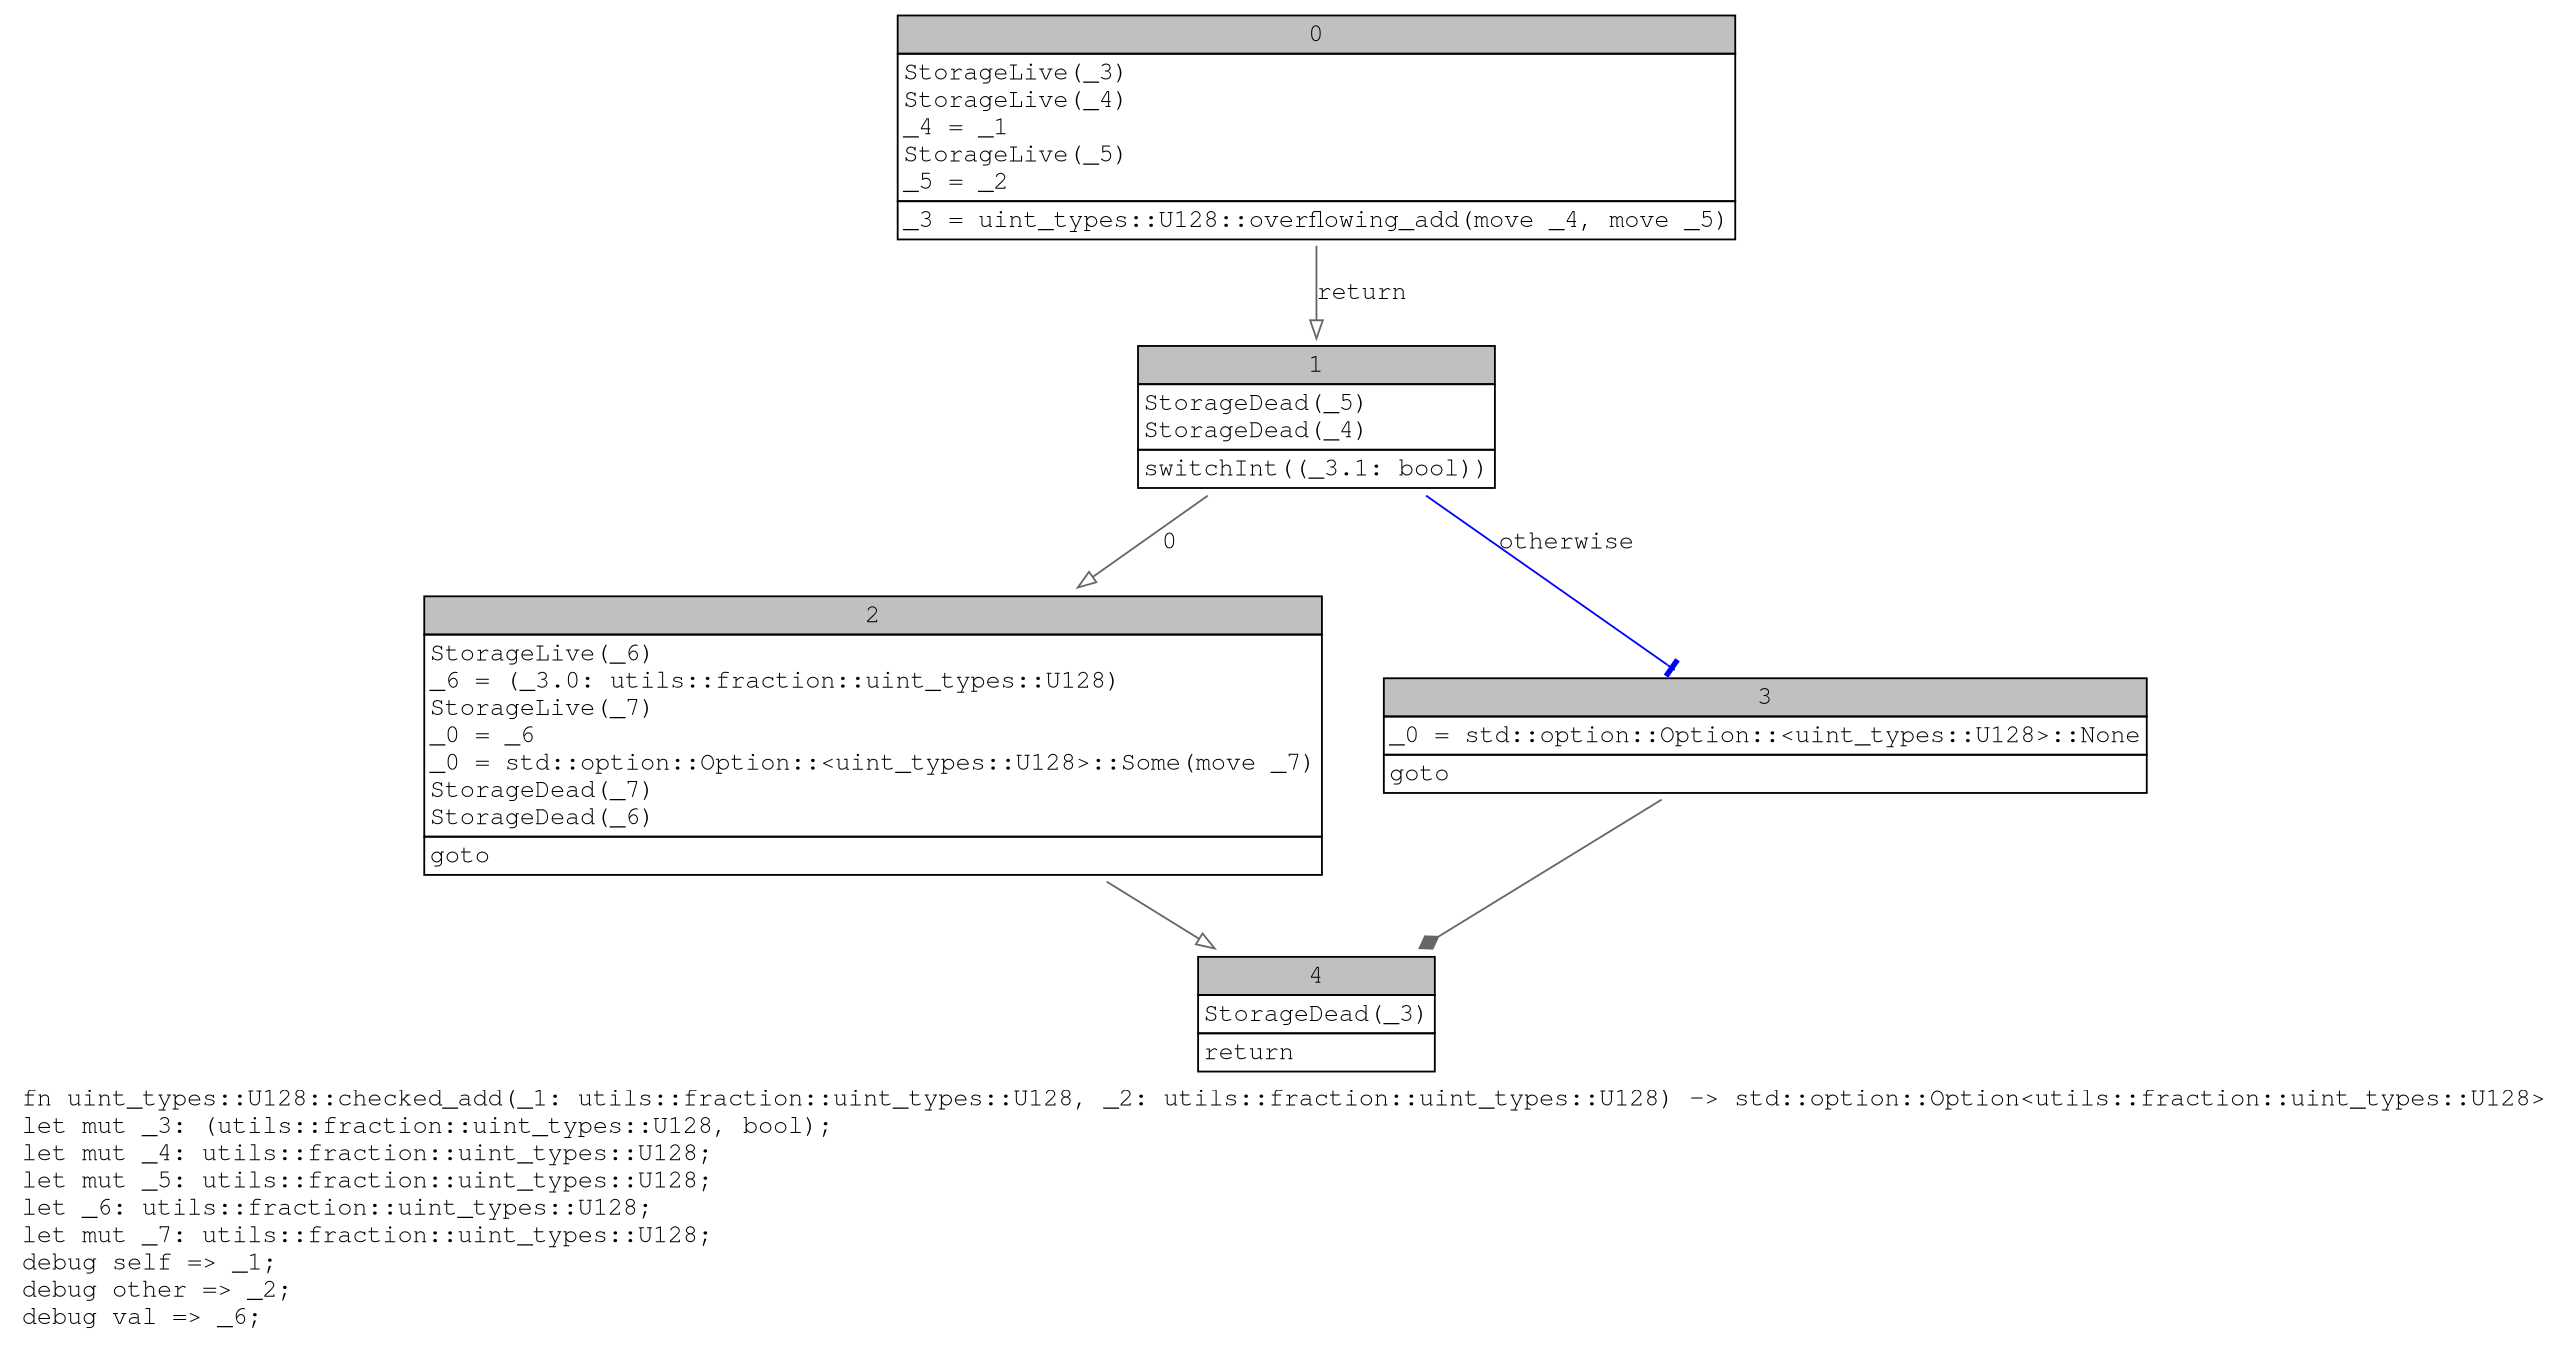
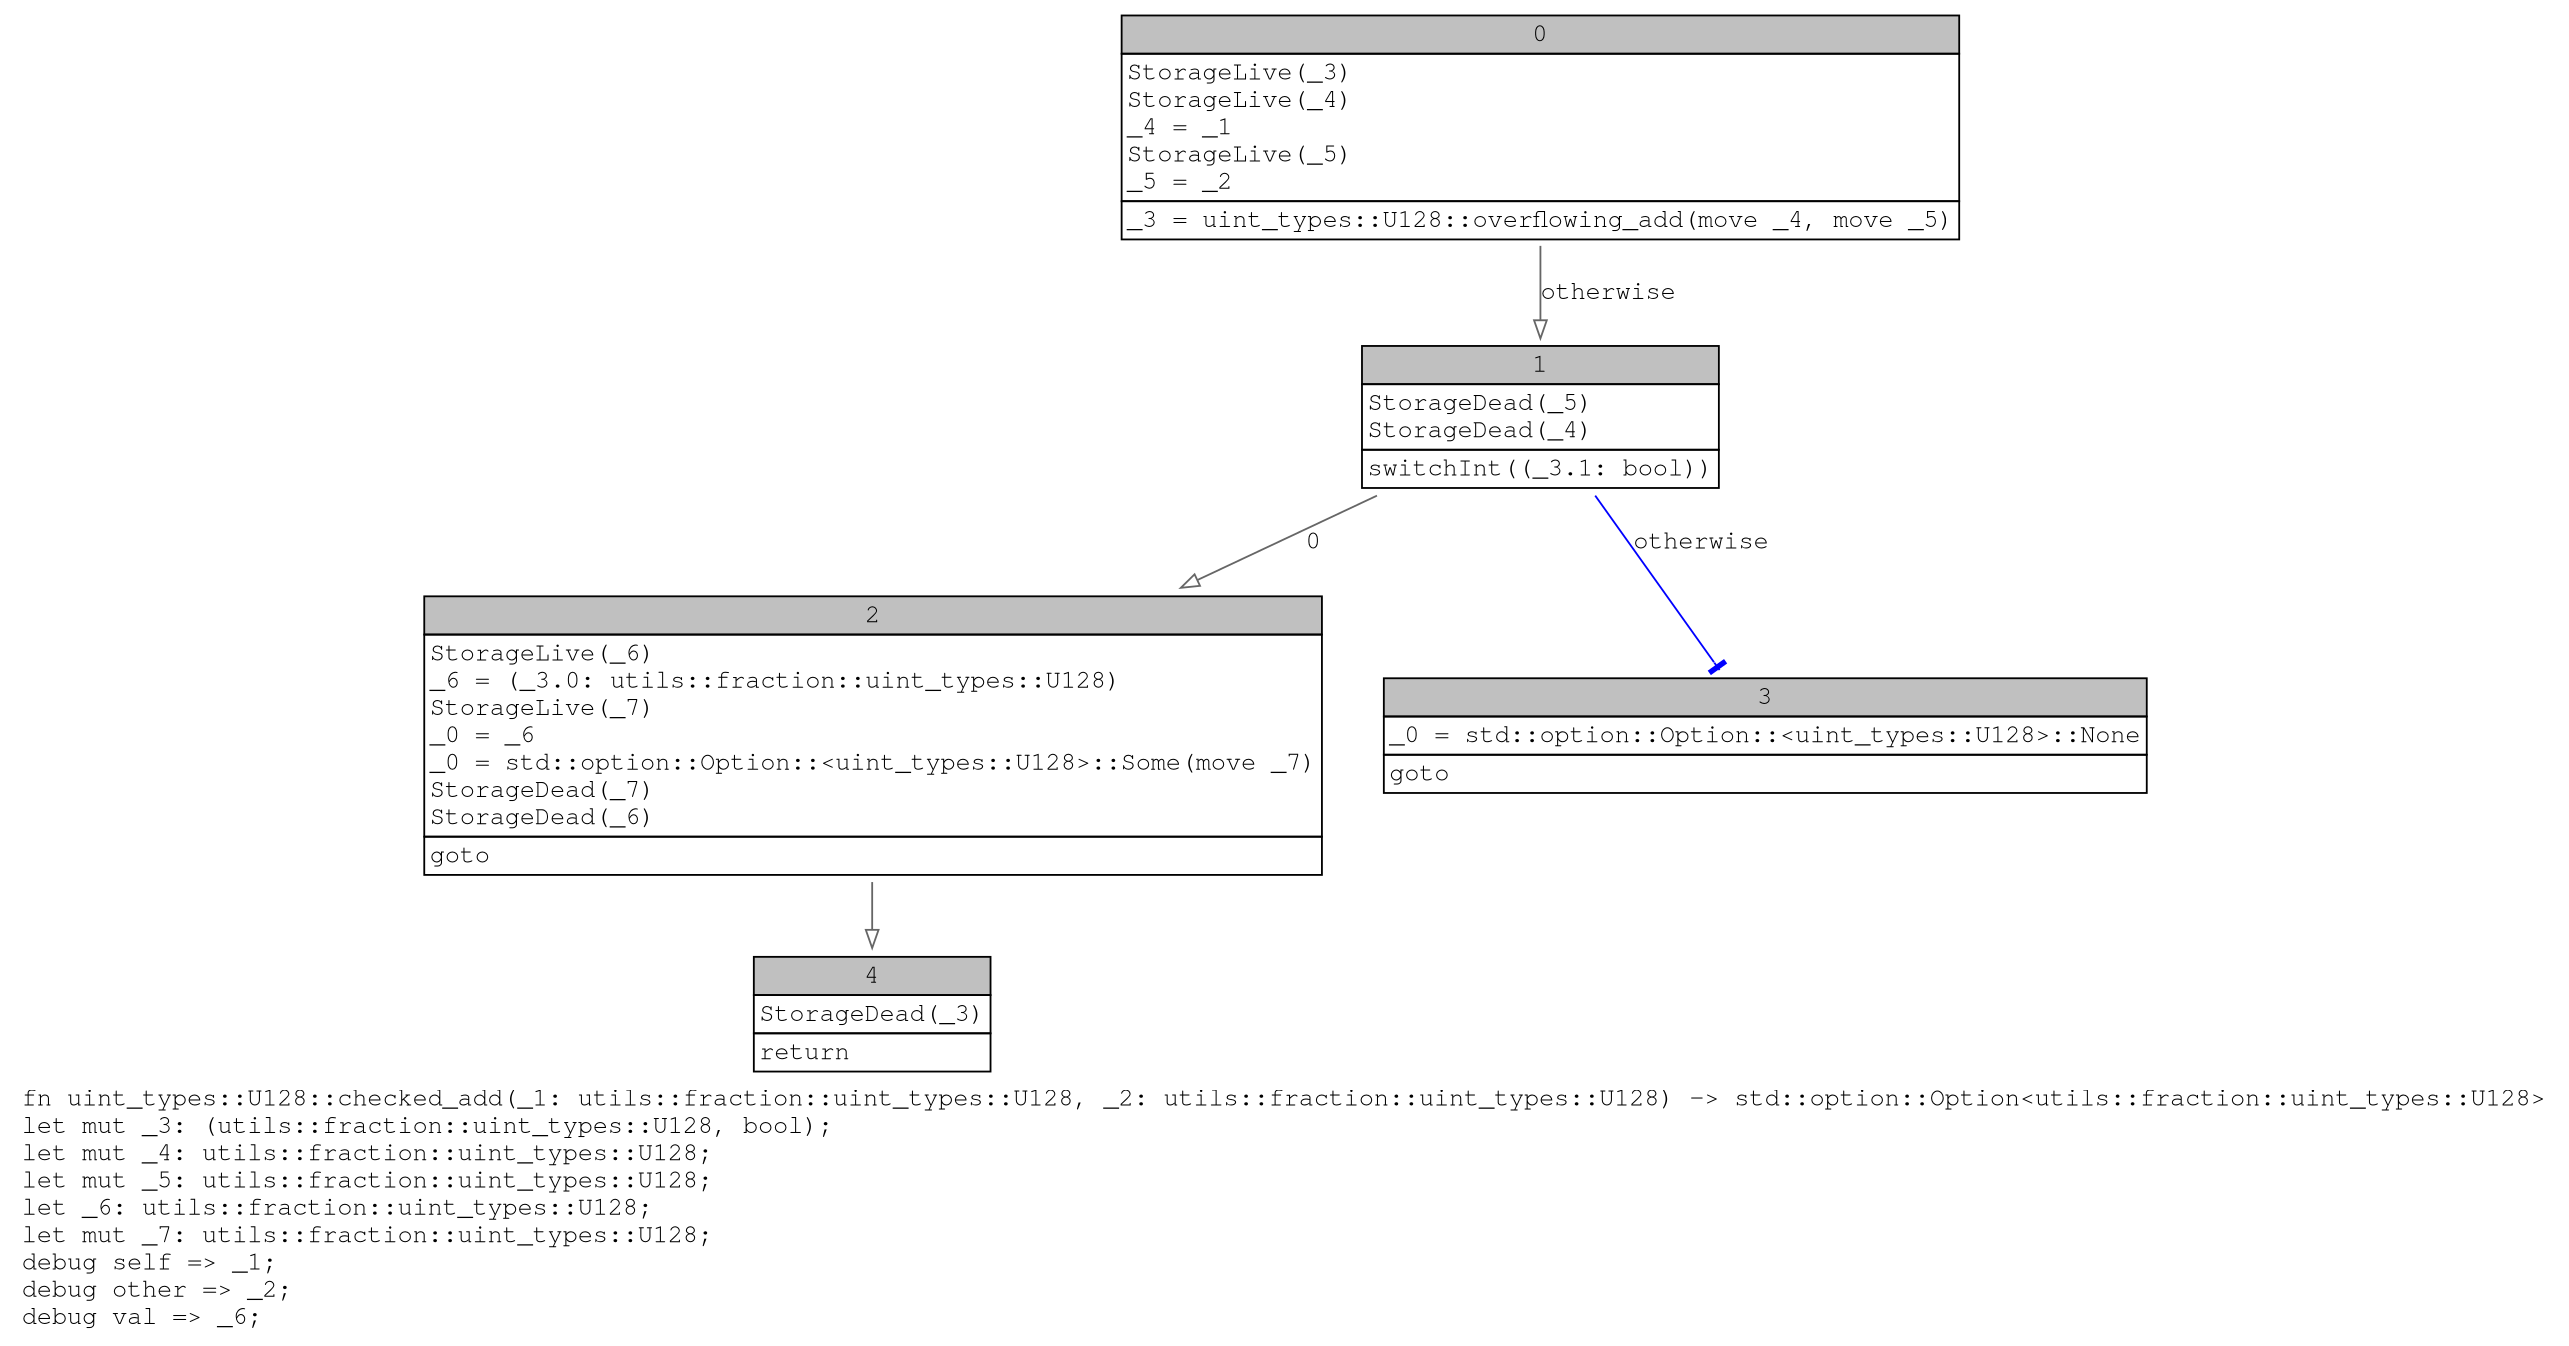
edge "0" -> "1": label "return" -> "otherwise"
edge "3" -> "4": removed
